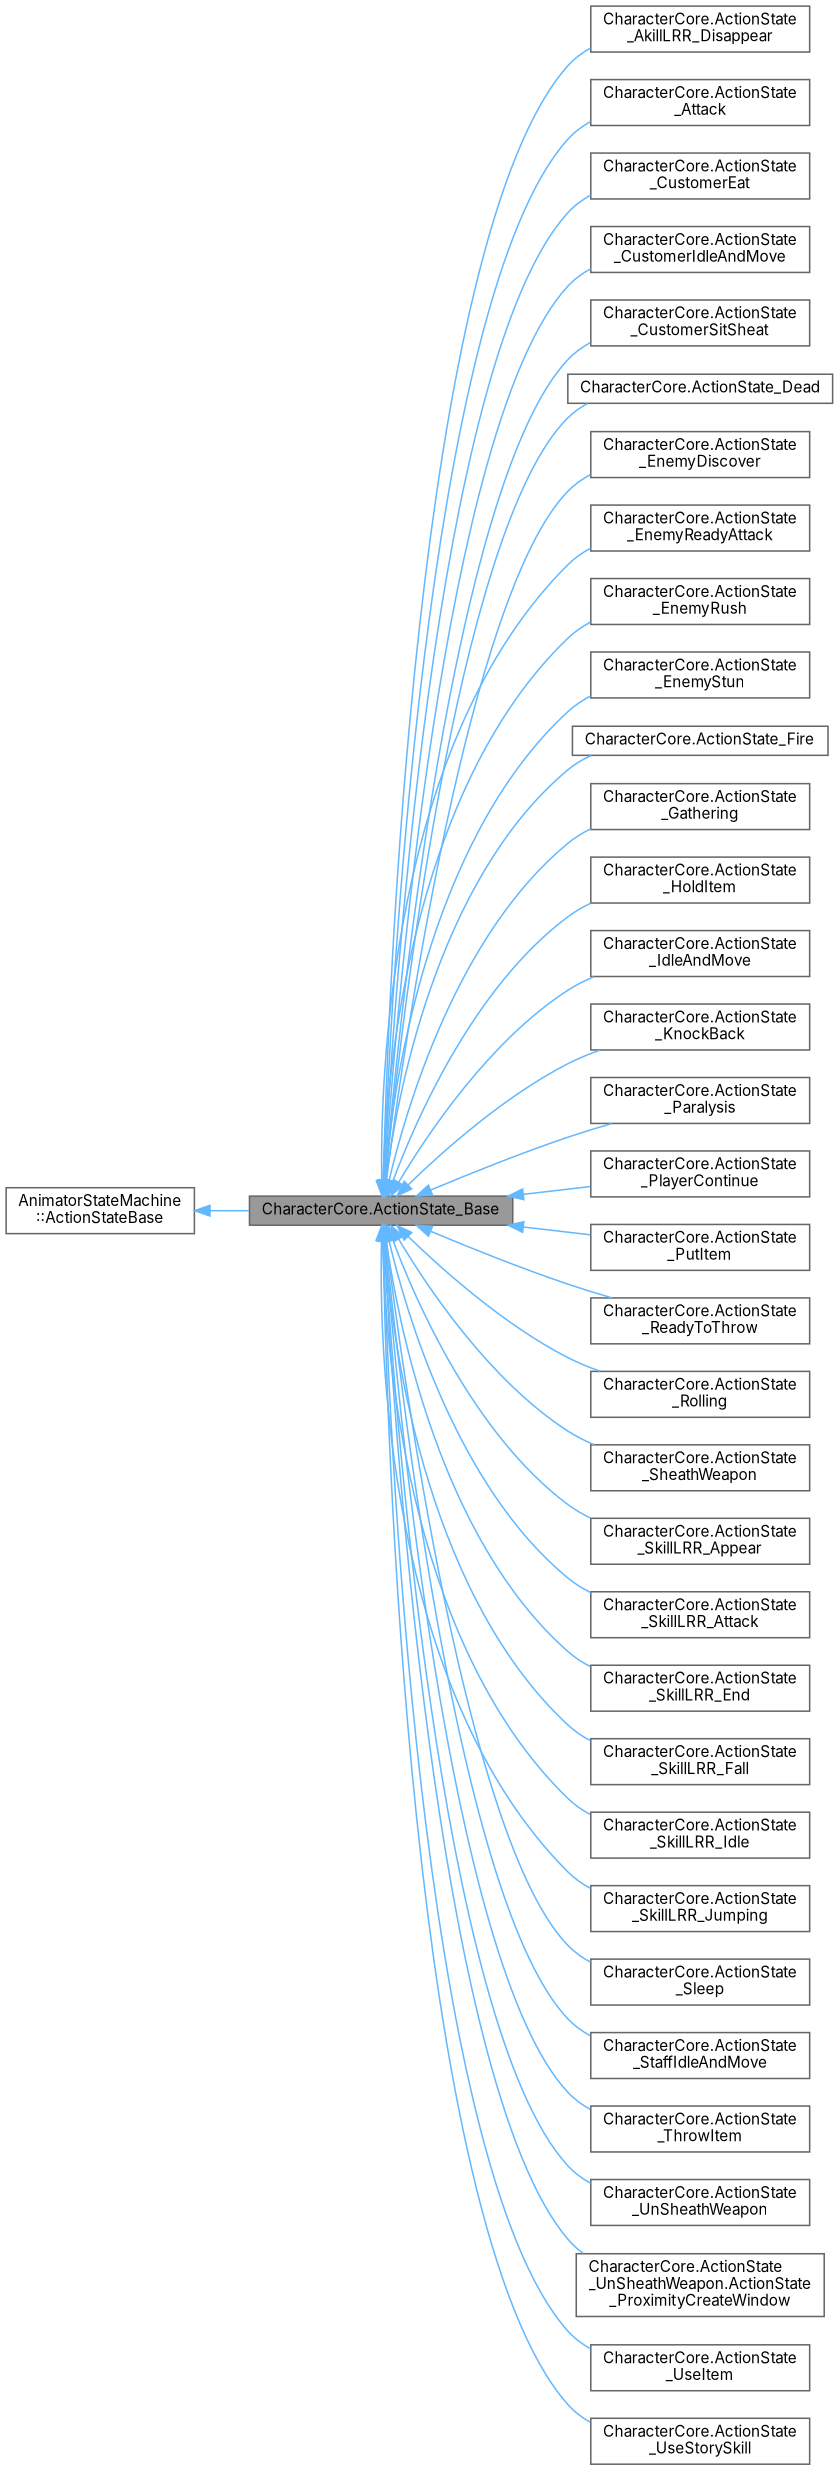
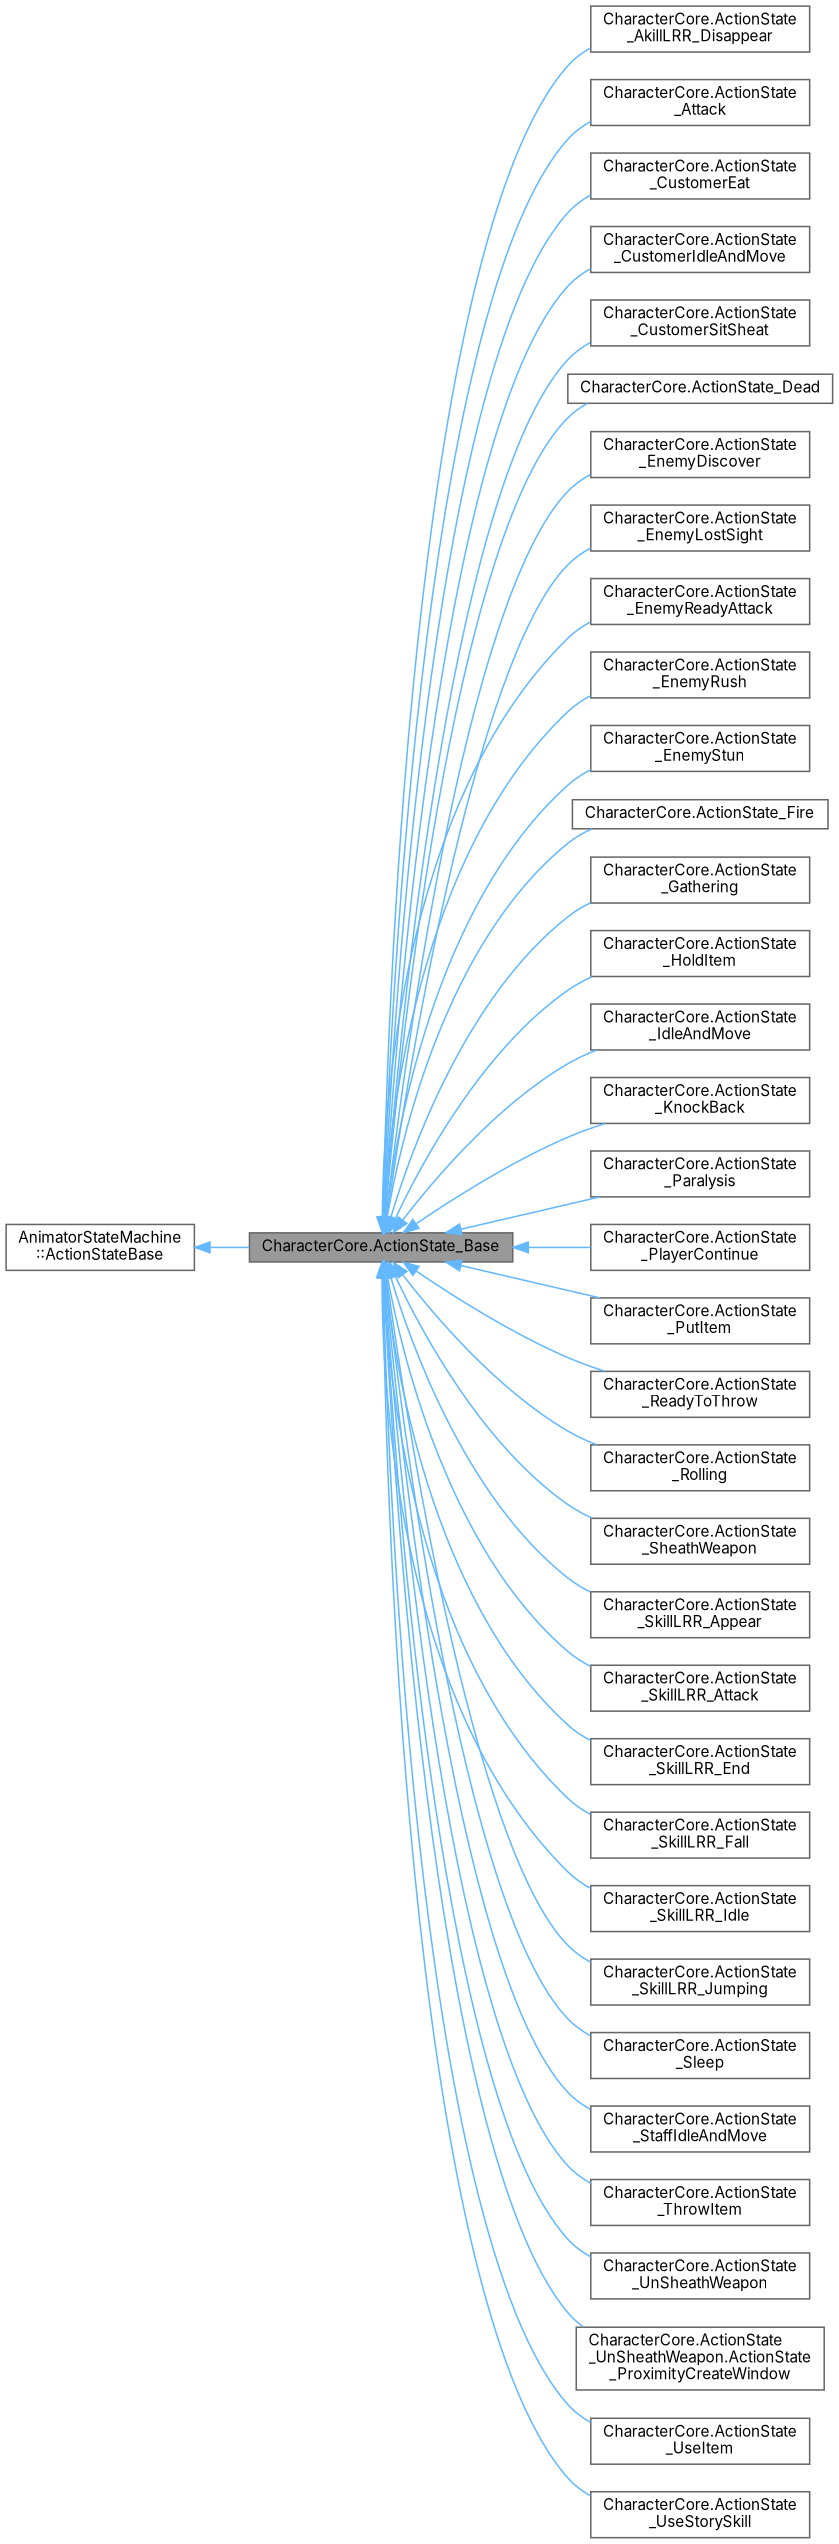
node "CharacterCore.ActionState _EnemyLostSight": added
